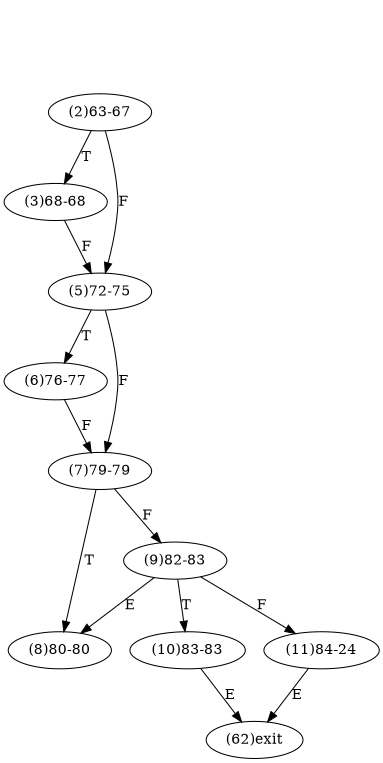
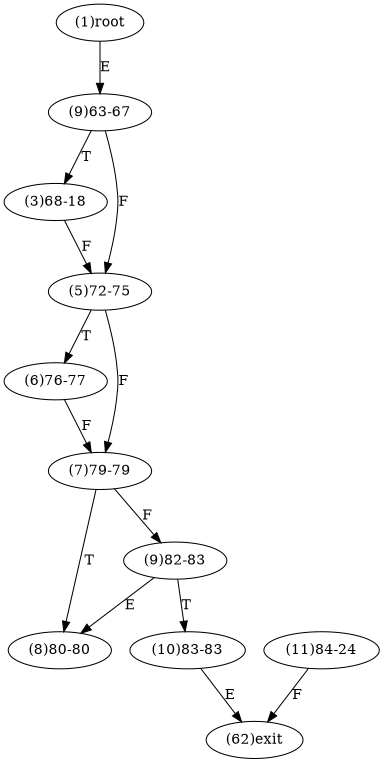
node "(1)root": added
node "(2)63-67": label "(2)63-67" -> "(9)63-67"
node "(3)68-68": label "(3)68-68" -> "(3)68-18"
edge "(9)82-83" -> "(11)84-24": removed, label "F"
edge "(11)84-24" -> "(62)exit": label "E" -> "F"
